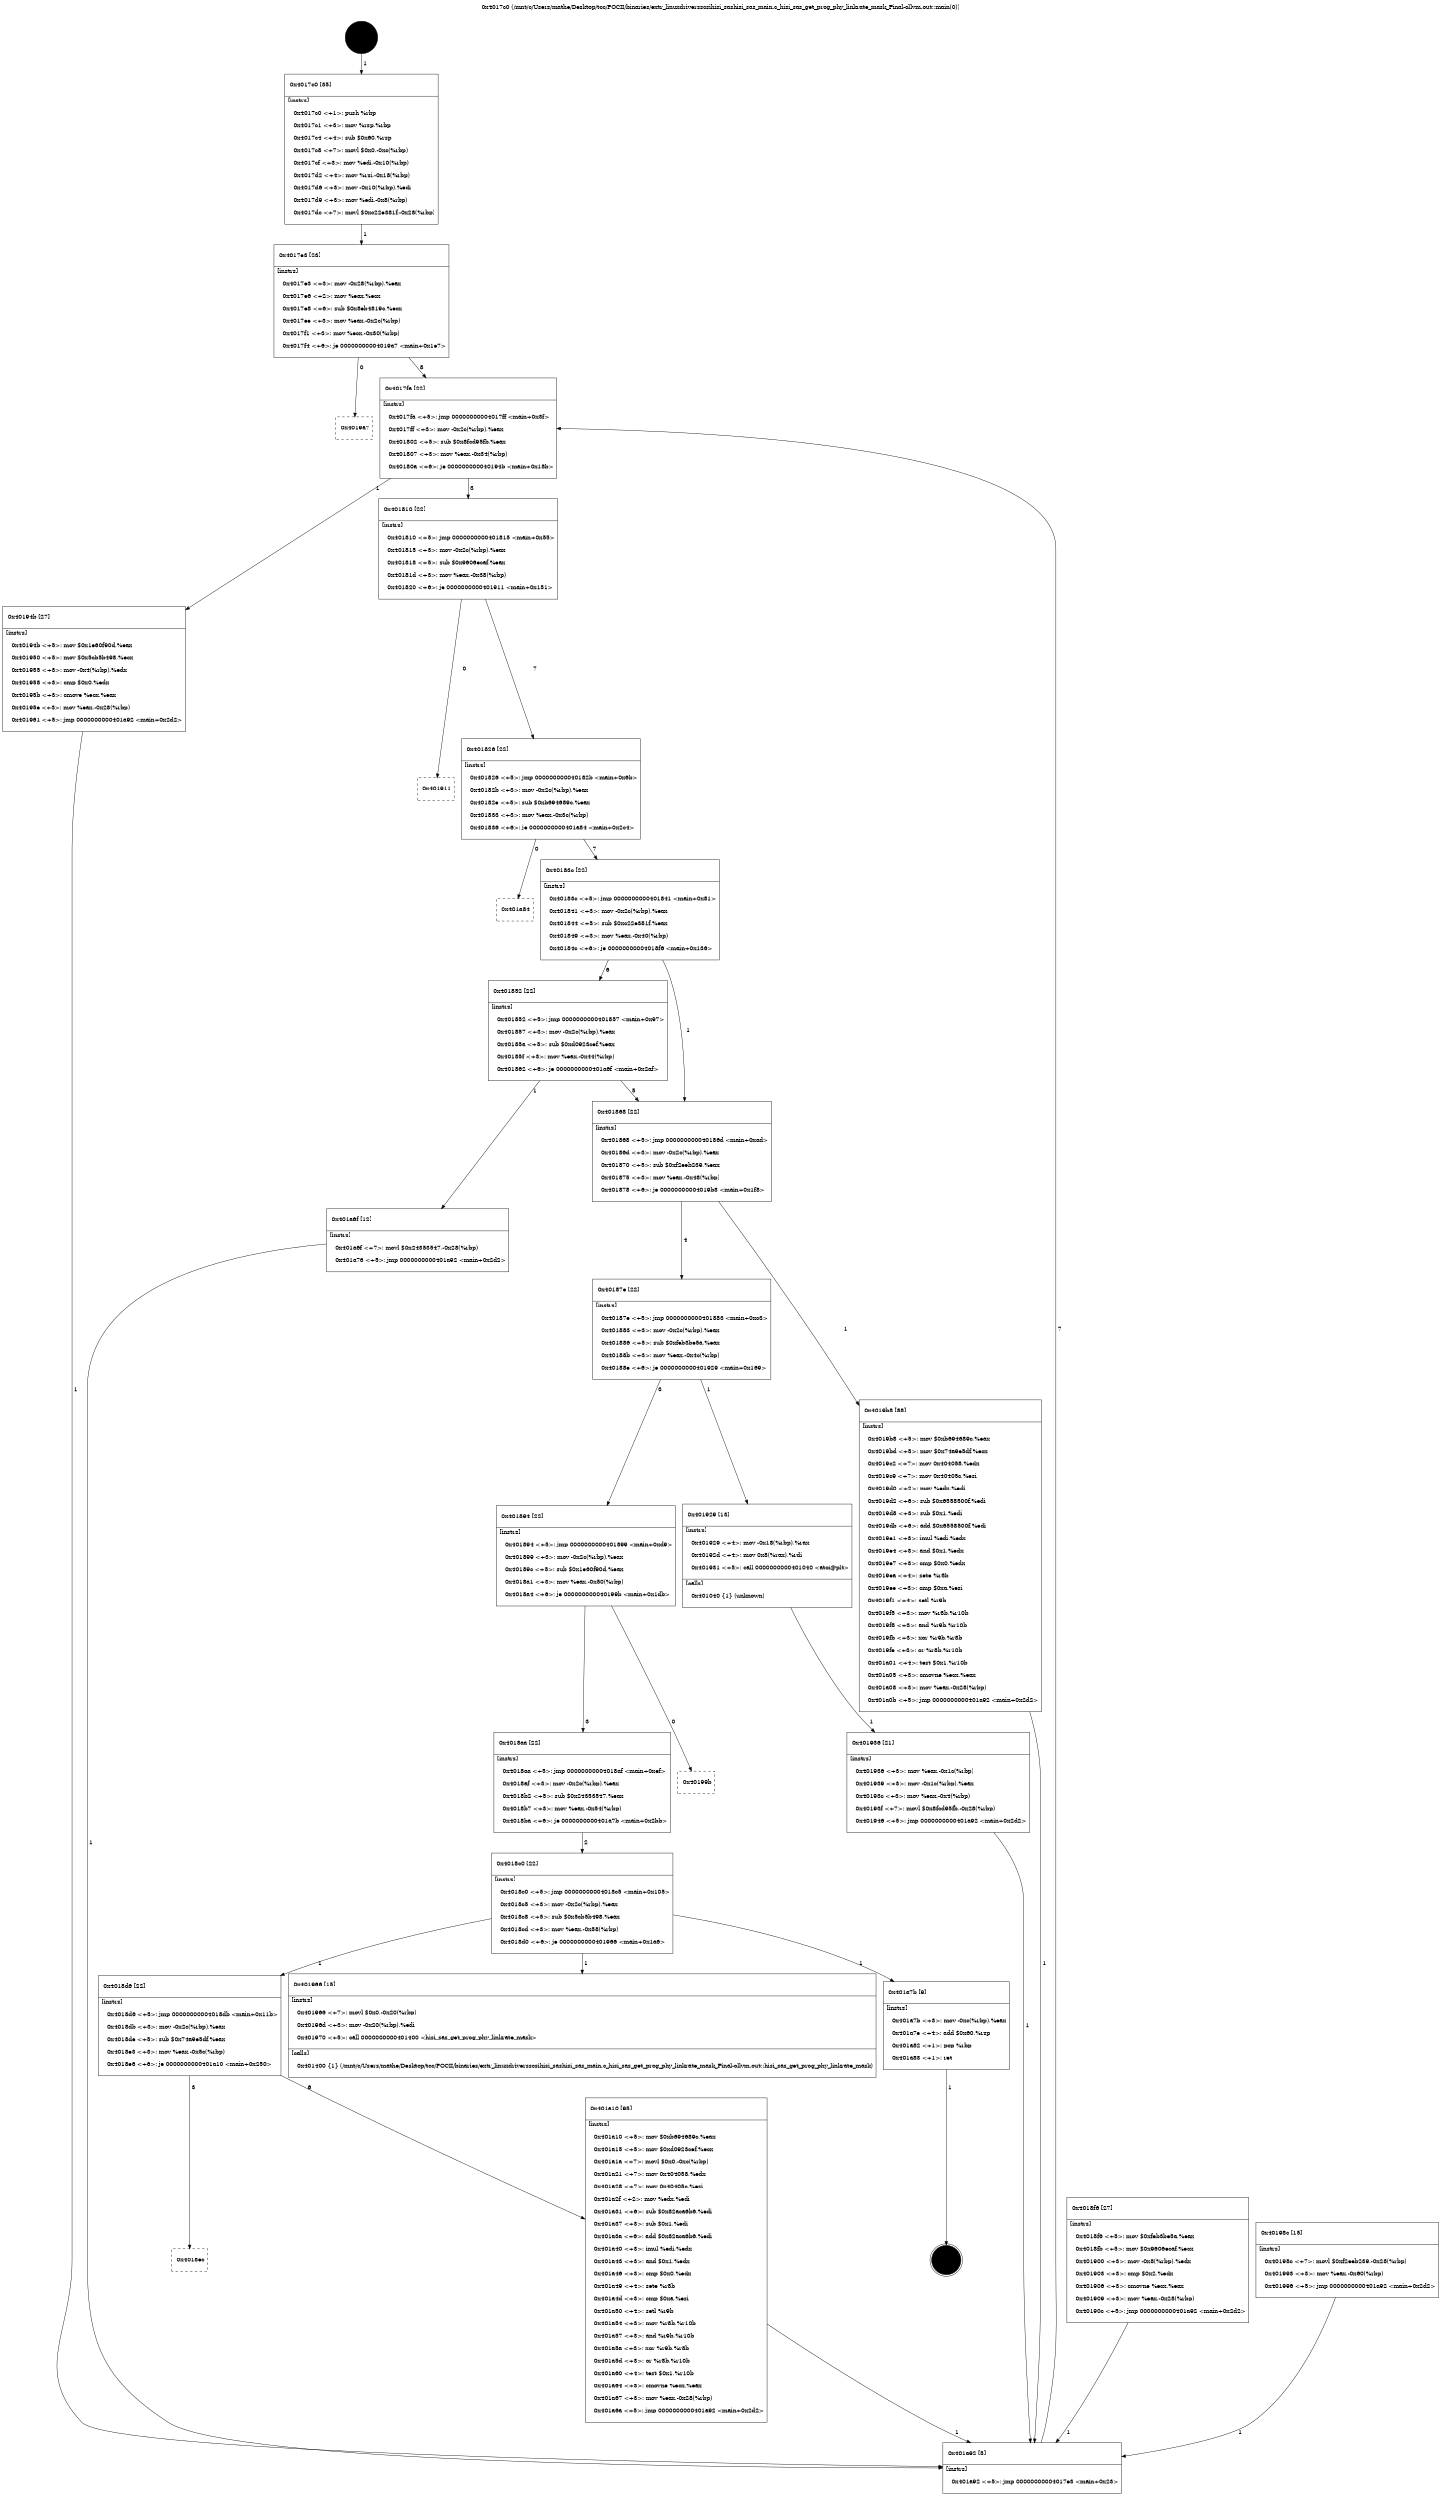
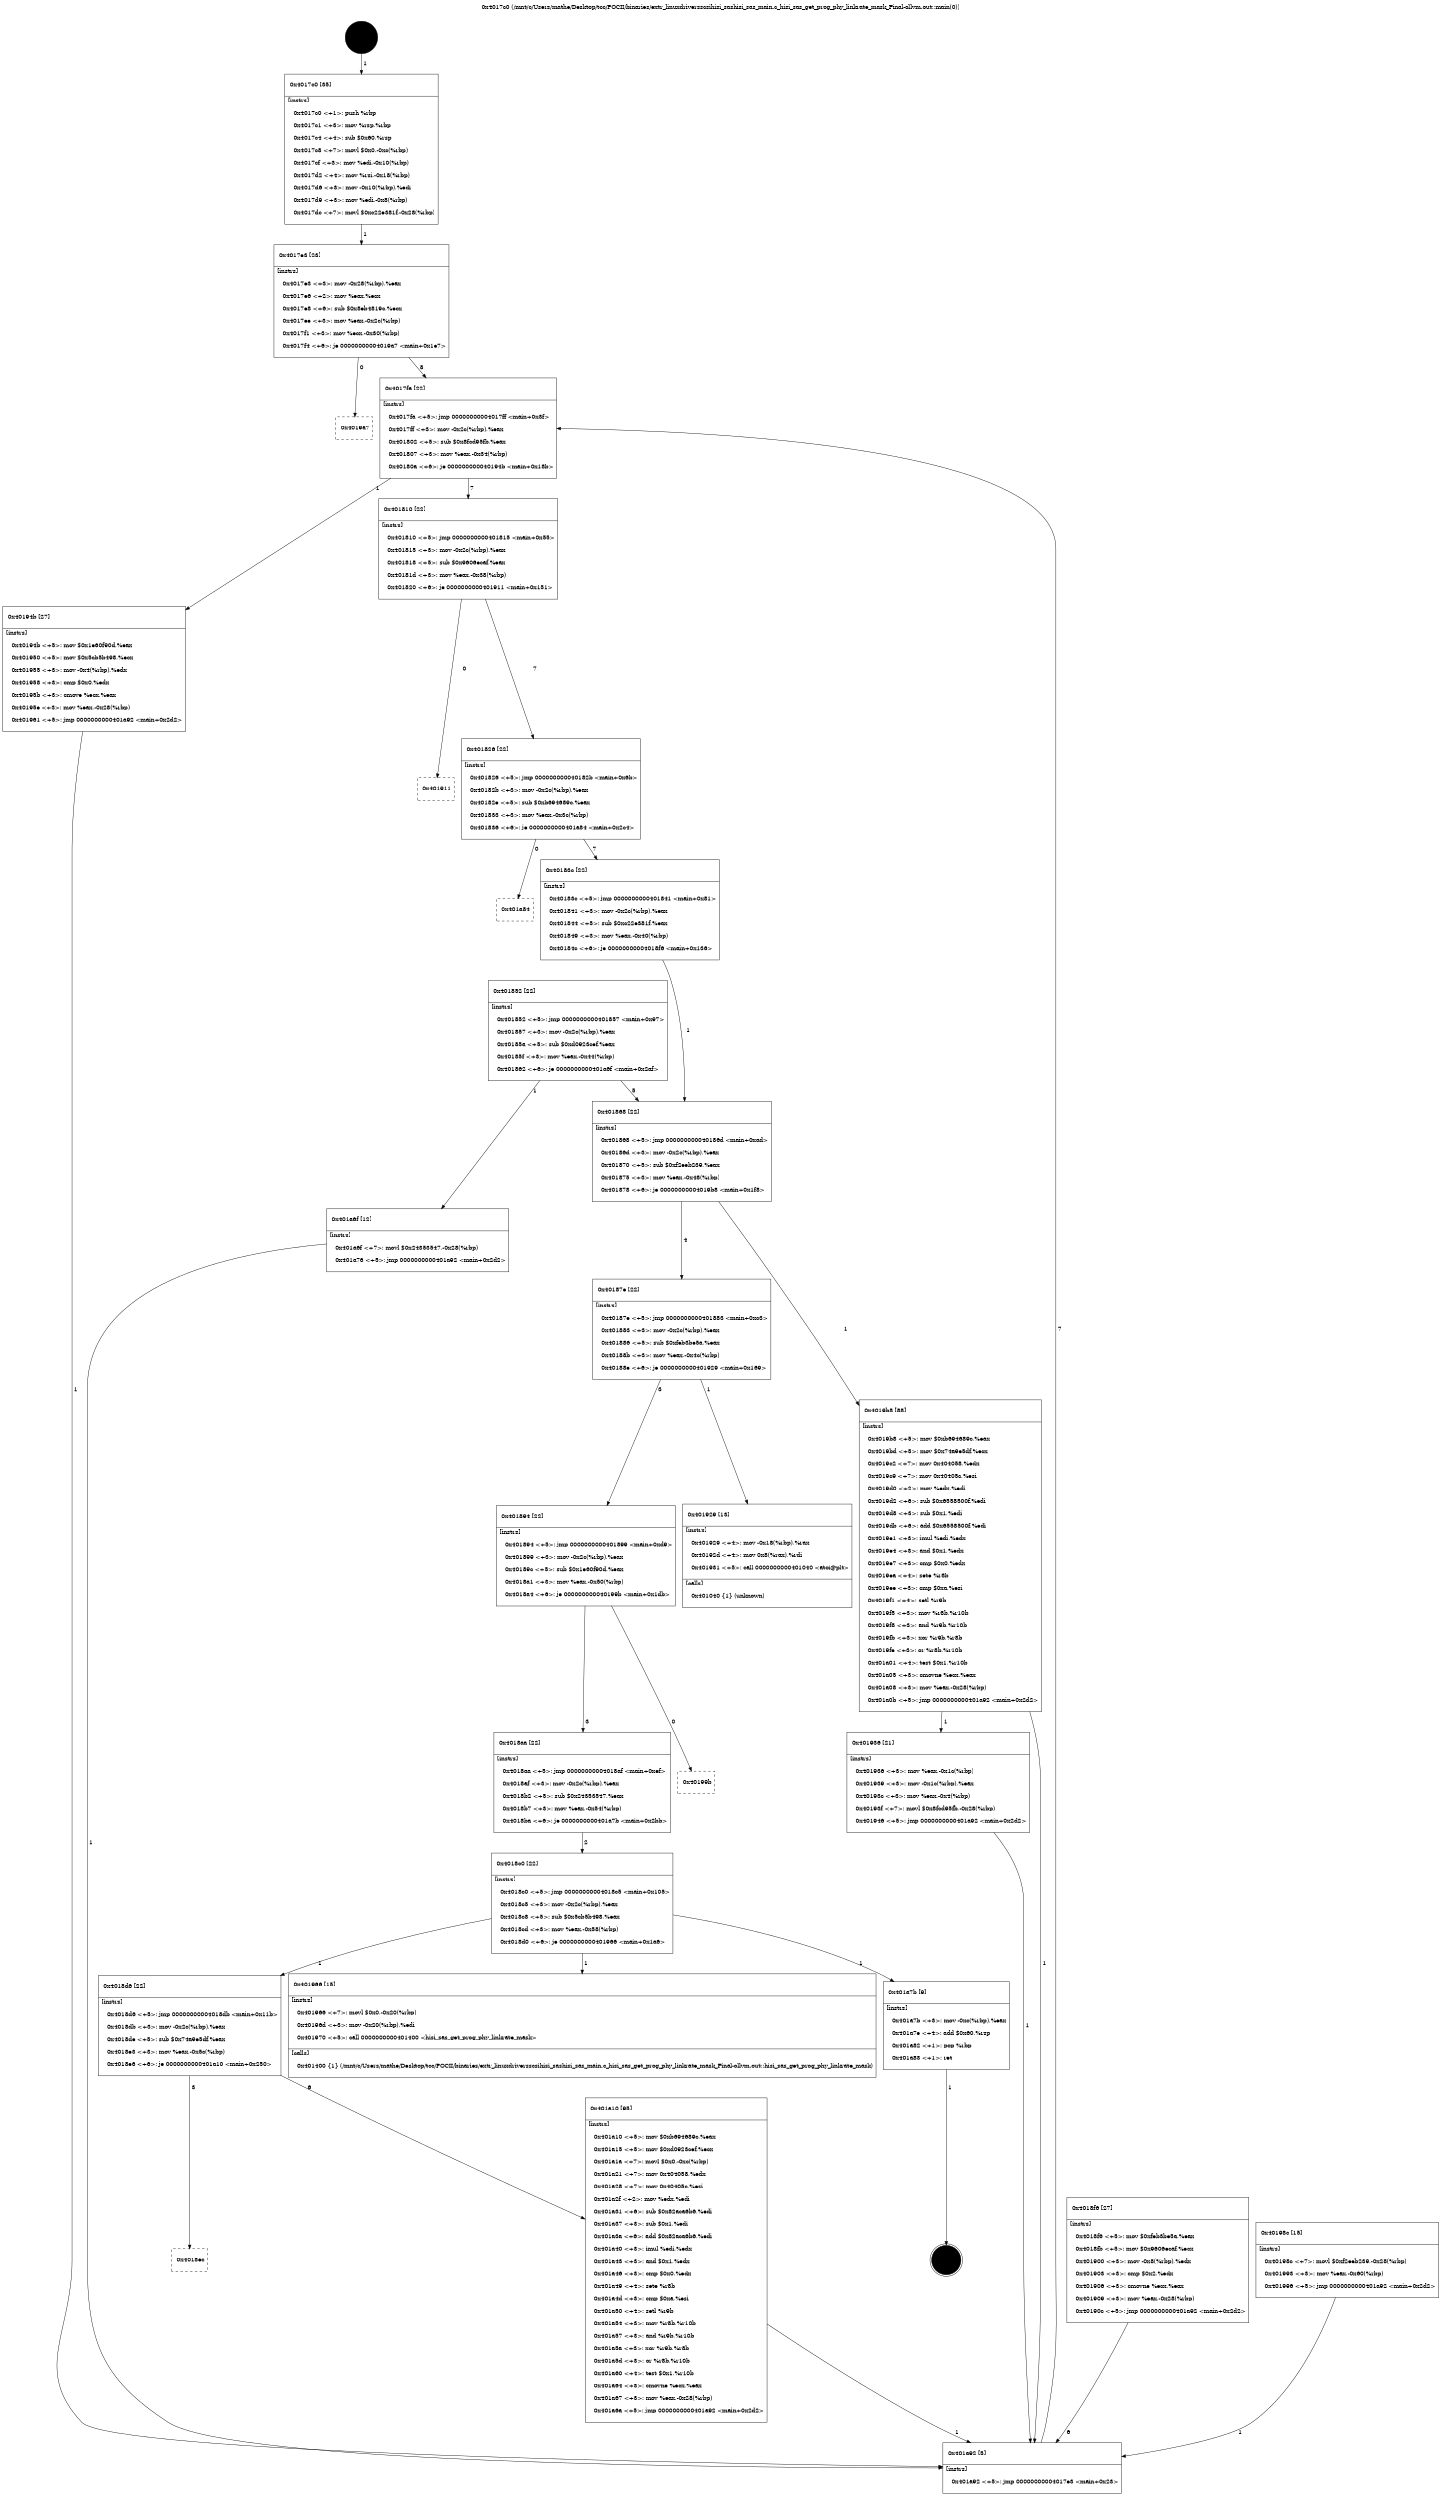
edge "0x4017fa [22]" -> "0x401810 [22]": label " 3" -> " 7"
edge "0x40183c [22]" -> "0x401852 [22]": removed, label "6"
edge "0x401929 [13]" -> "0x401936 [21]": now "0x4019b8 [88]" -> "0x401936 [21]"
edge "0x4018f6 [27]" -> "0x401a92 [5]": label " 1" -> " 6"
